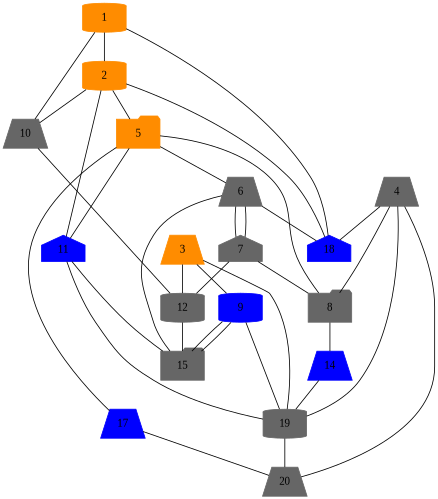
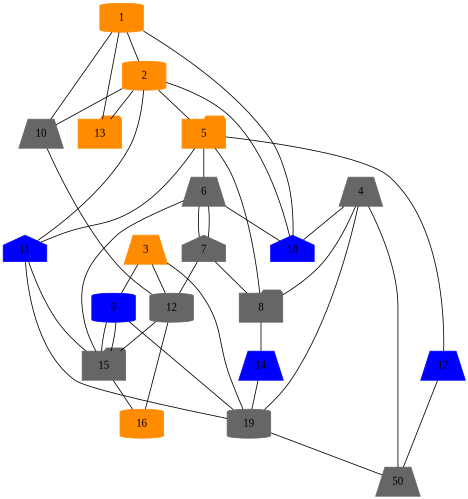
node "13": added
node "16": added
node "20": label "20" -> "50"
